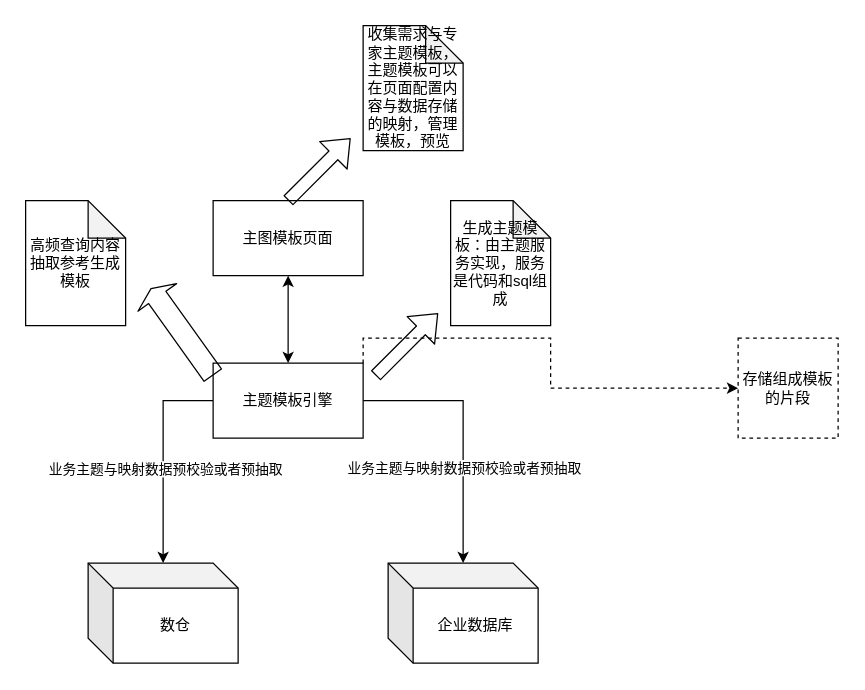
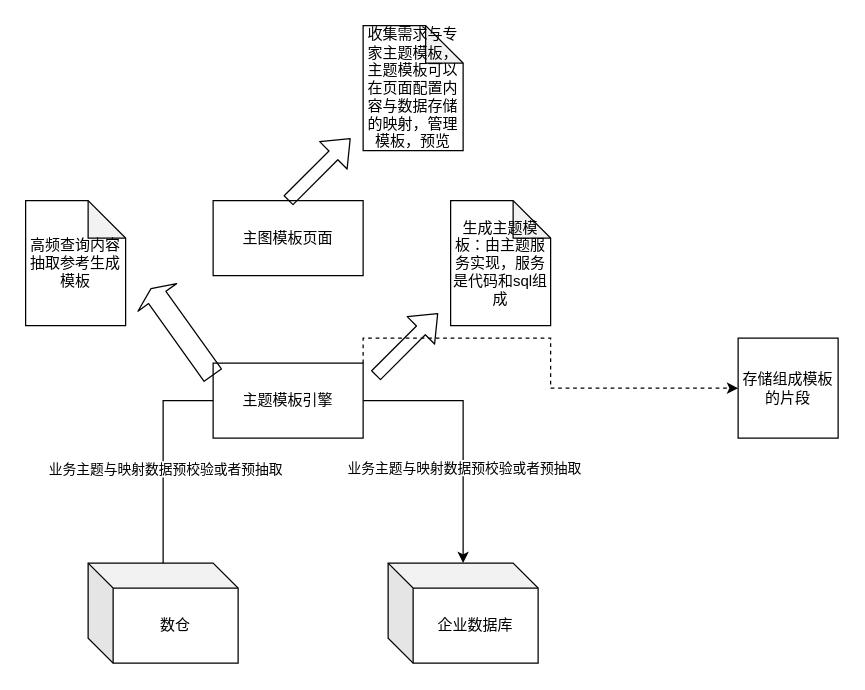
edge "主图模板页面" -- "主题模板引擎": removed
node "存储组成模板的片段": style dashed -> solid
edge "主题模板引擎" -> "数仓": arrowhead classic -> none
